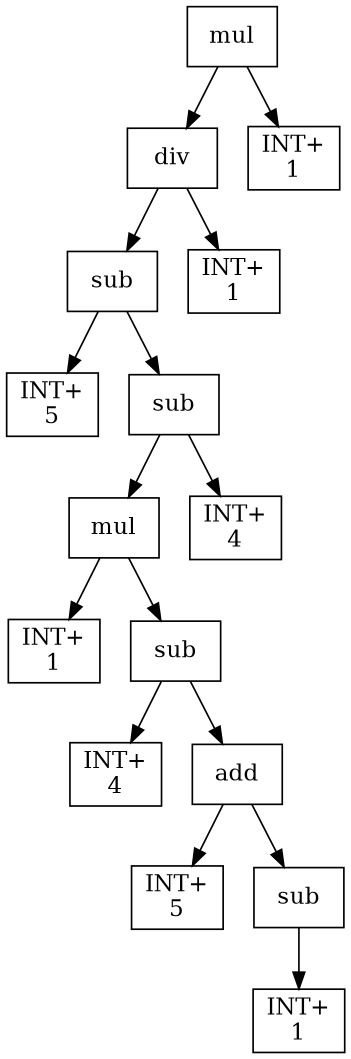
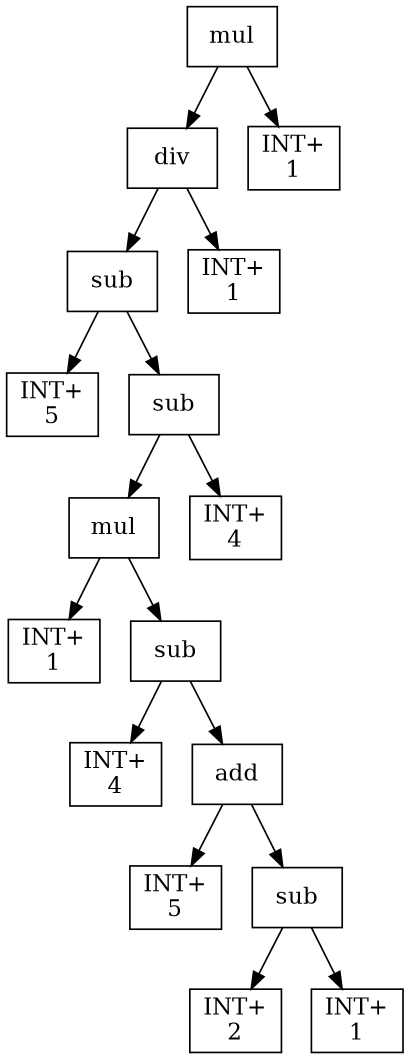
node "INT+ 2": added
